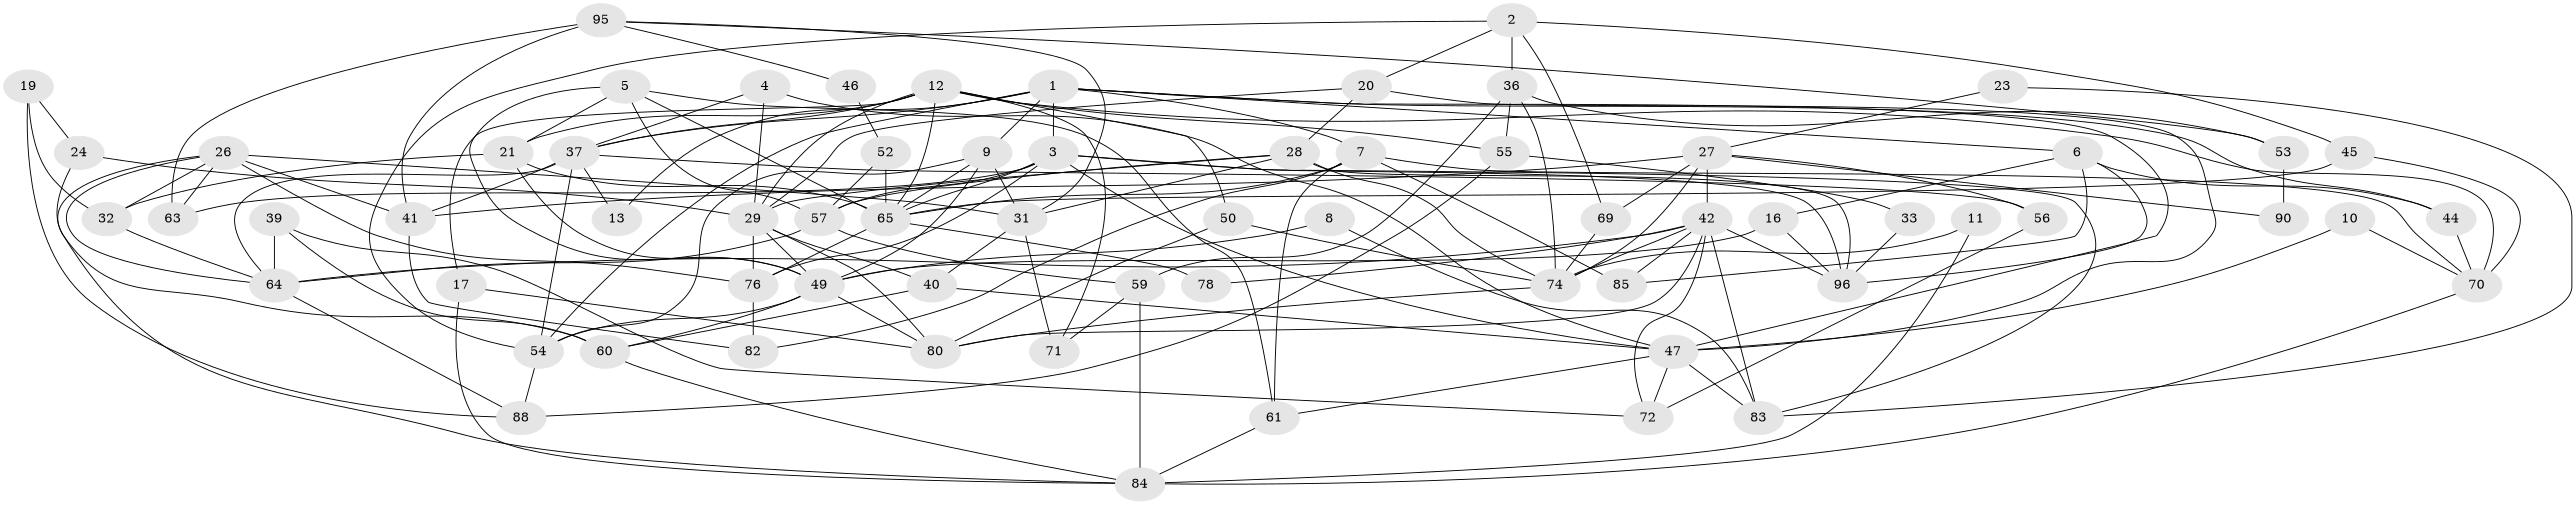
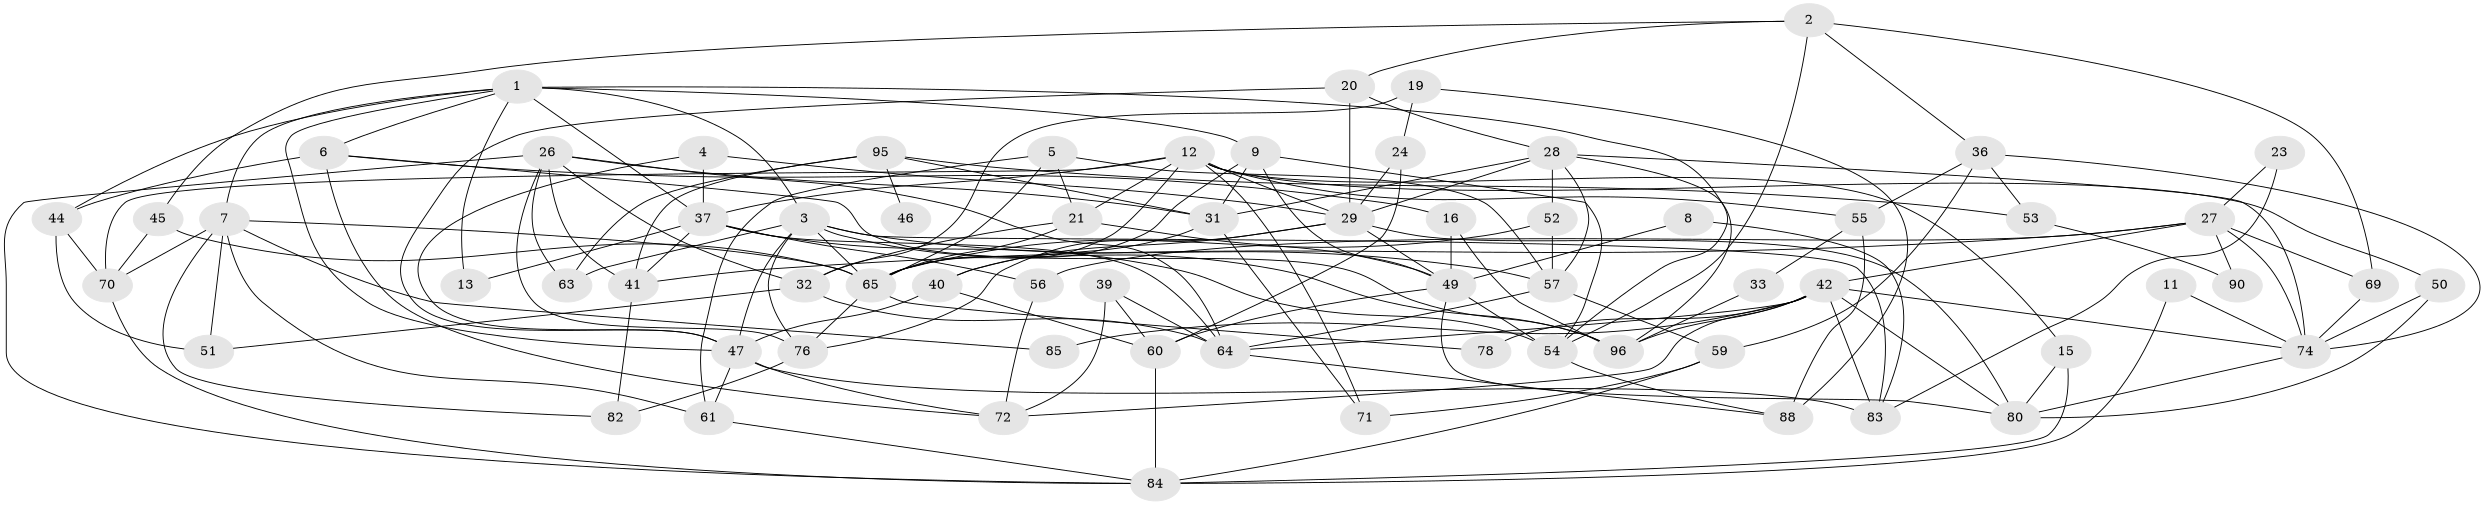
edge "46" -- "52": now "28" -- "52"
node "10": removed
edge "5" -- "49": removed
edge "6" -- "85": now "6" -- "72"
node "17": label "17" -> "15"
node "51": added
